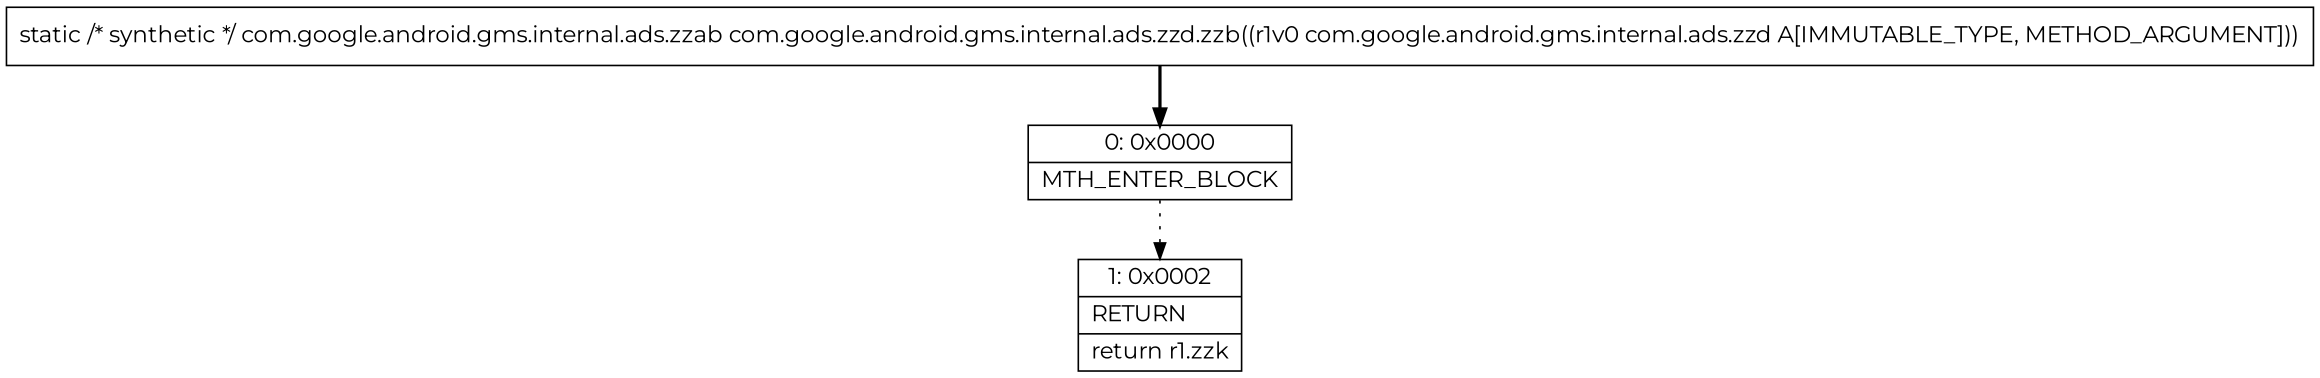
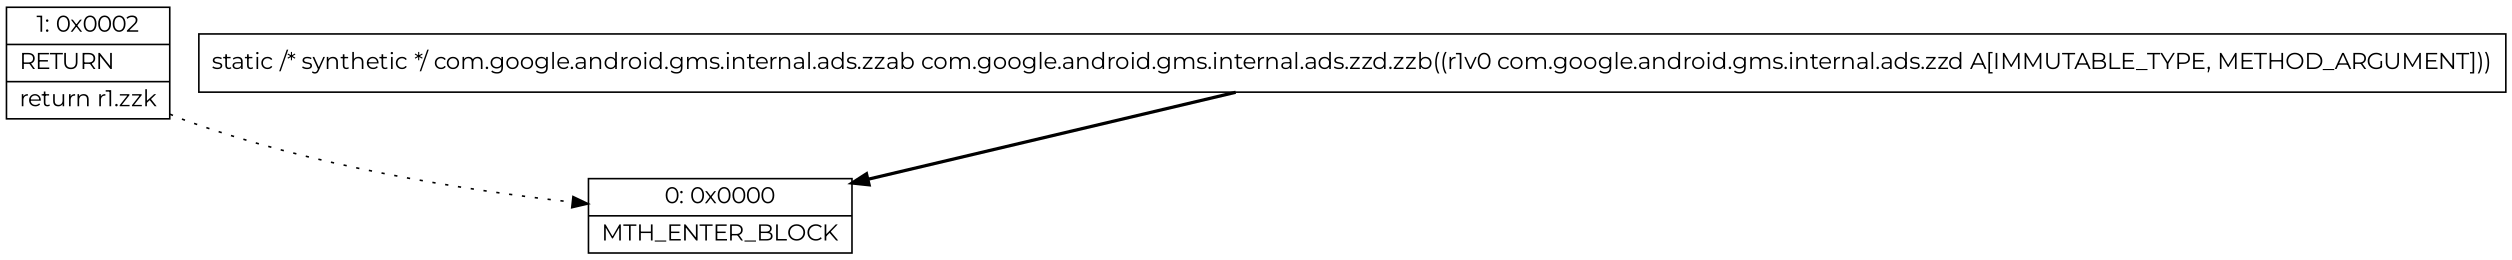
edge "0: 0x0000" -> "1: 0x0002": reversed
